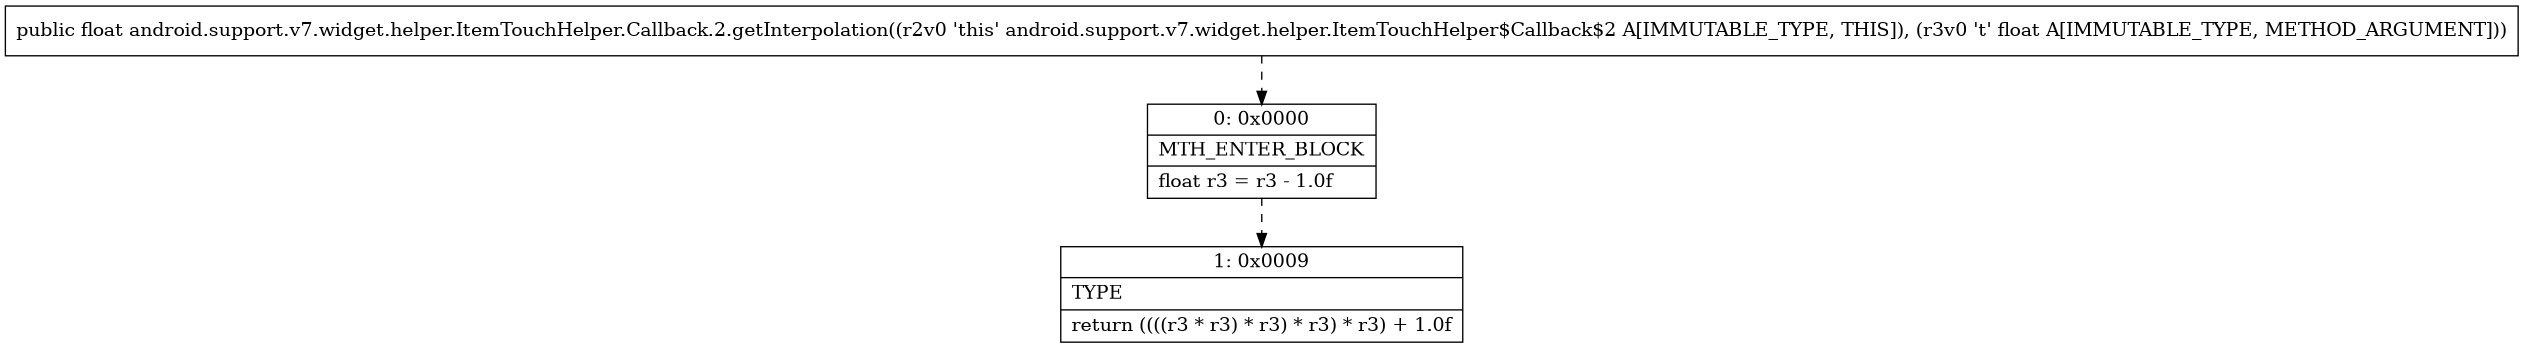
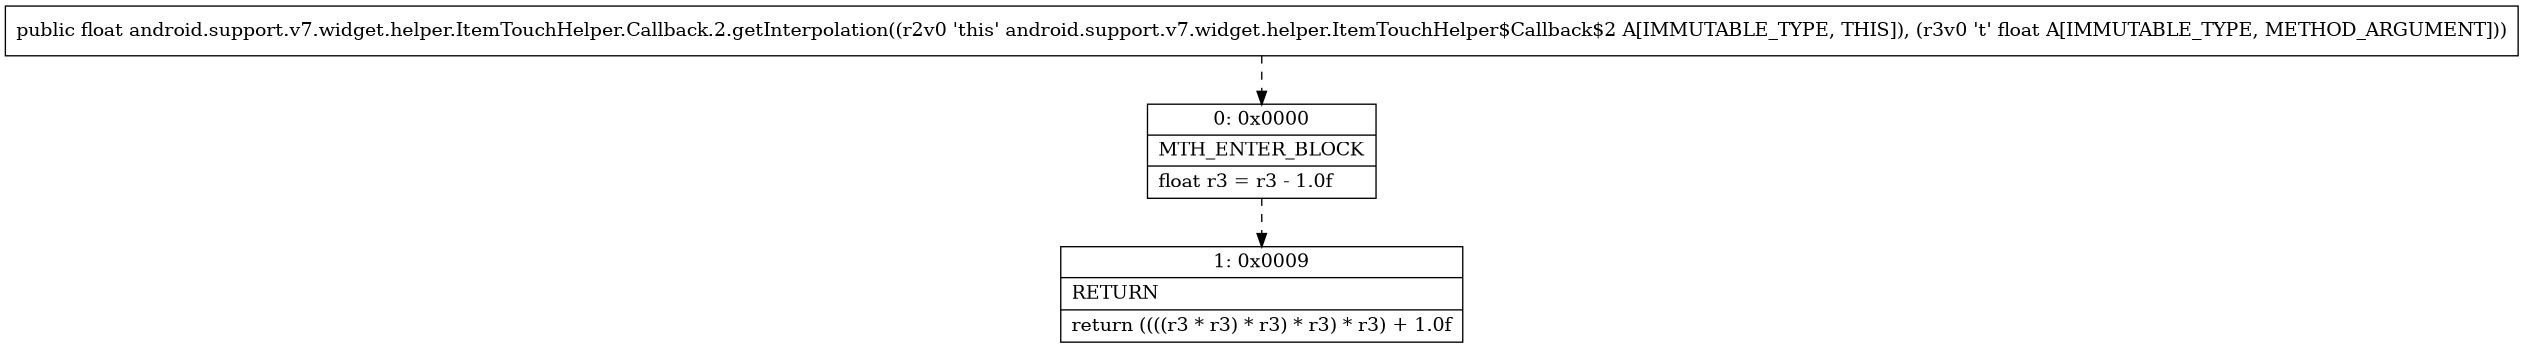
node "1: 0x0009": text "TYPE" -> "RETURN"
